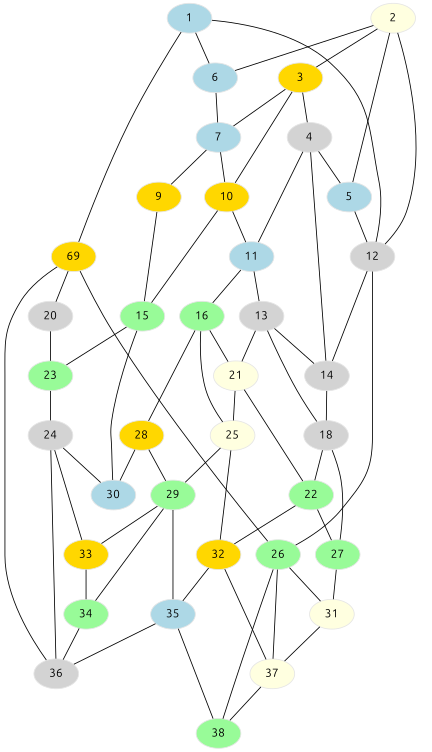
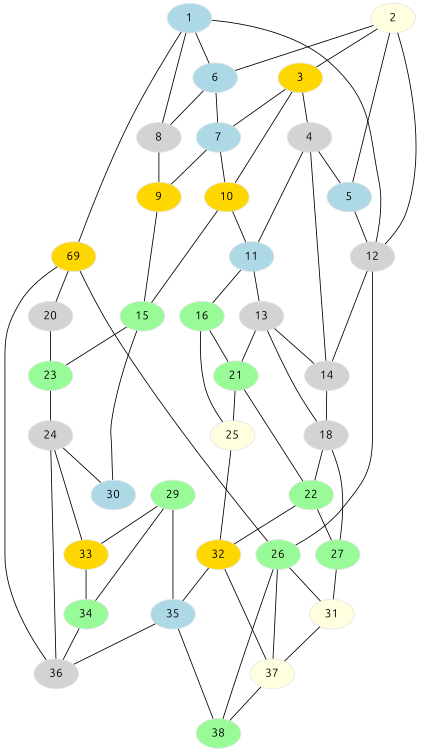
node "8": added
node "21": fillcolor lightyellow -> palegreen
node "28": removed
edge "25" -- "29": removed
